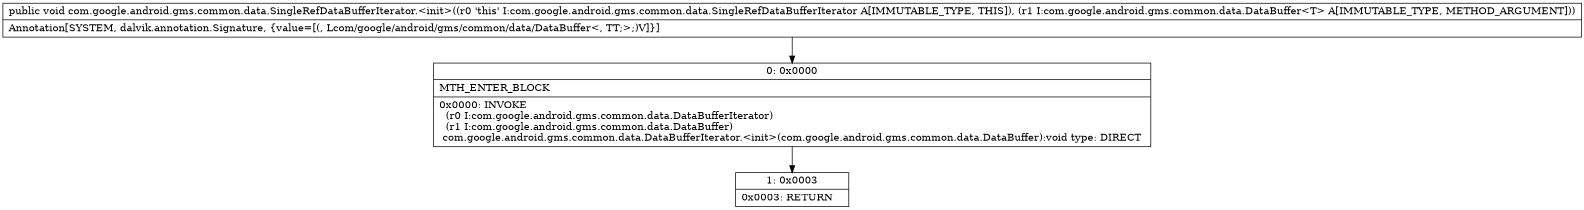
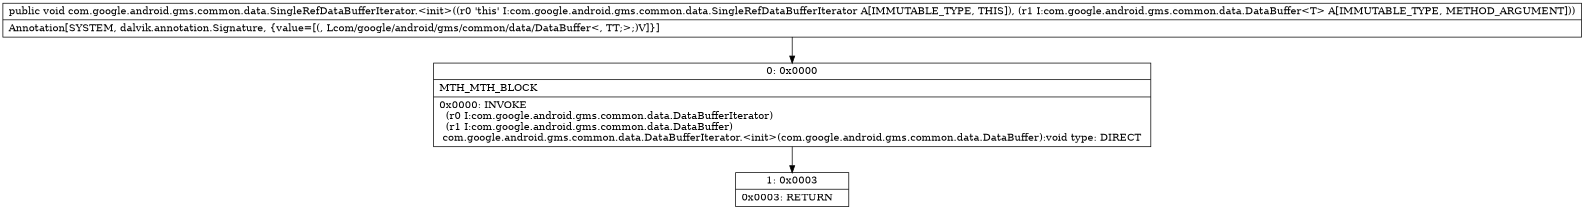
node "0: 0x0000": text "MTH_ENTER_BLOCK" -> "MTH_MTH_BLOCK"
